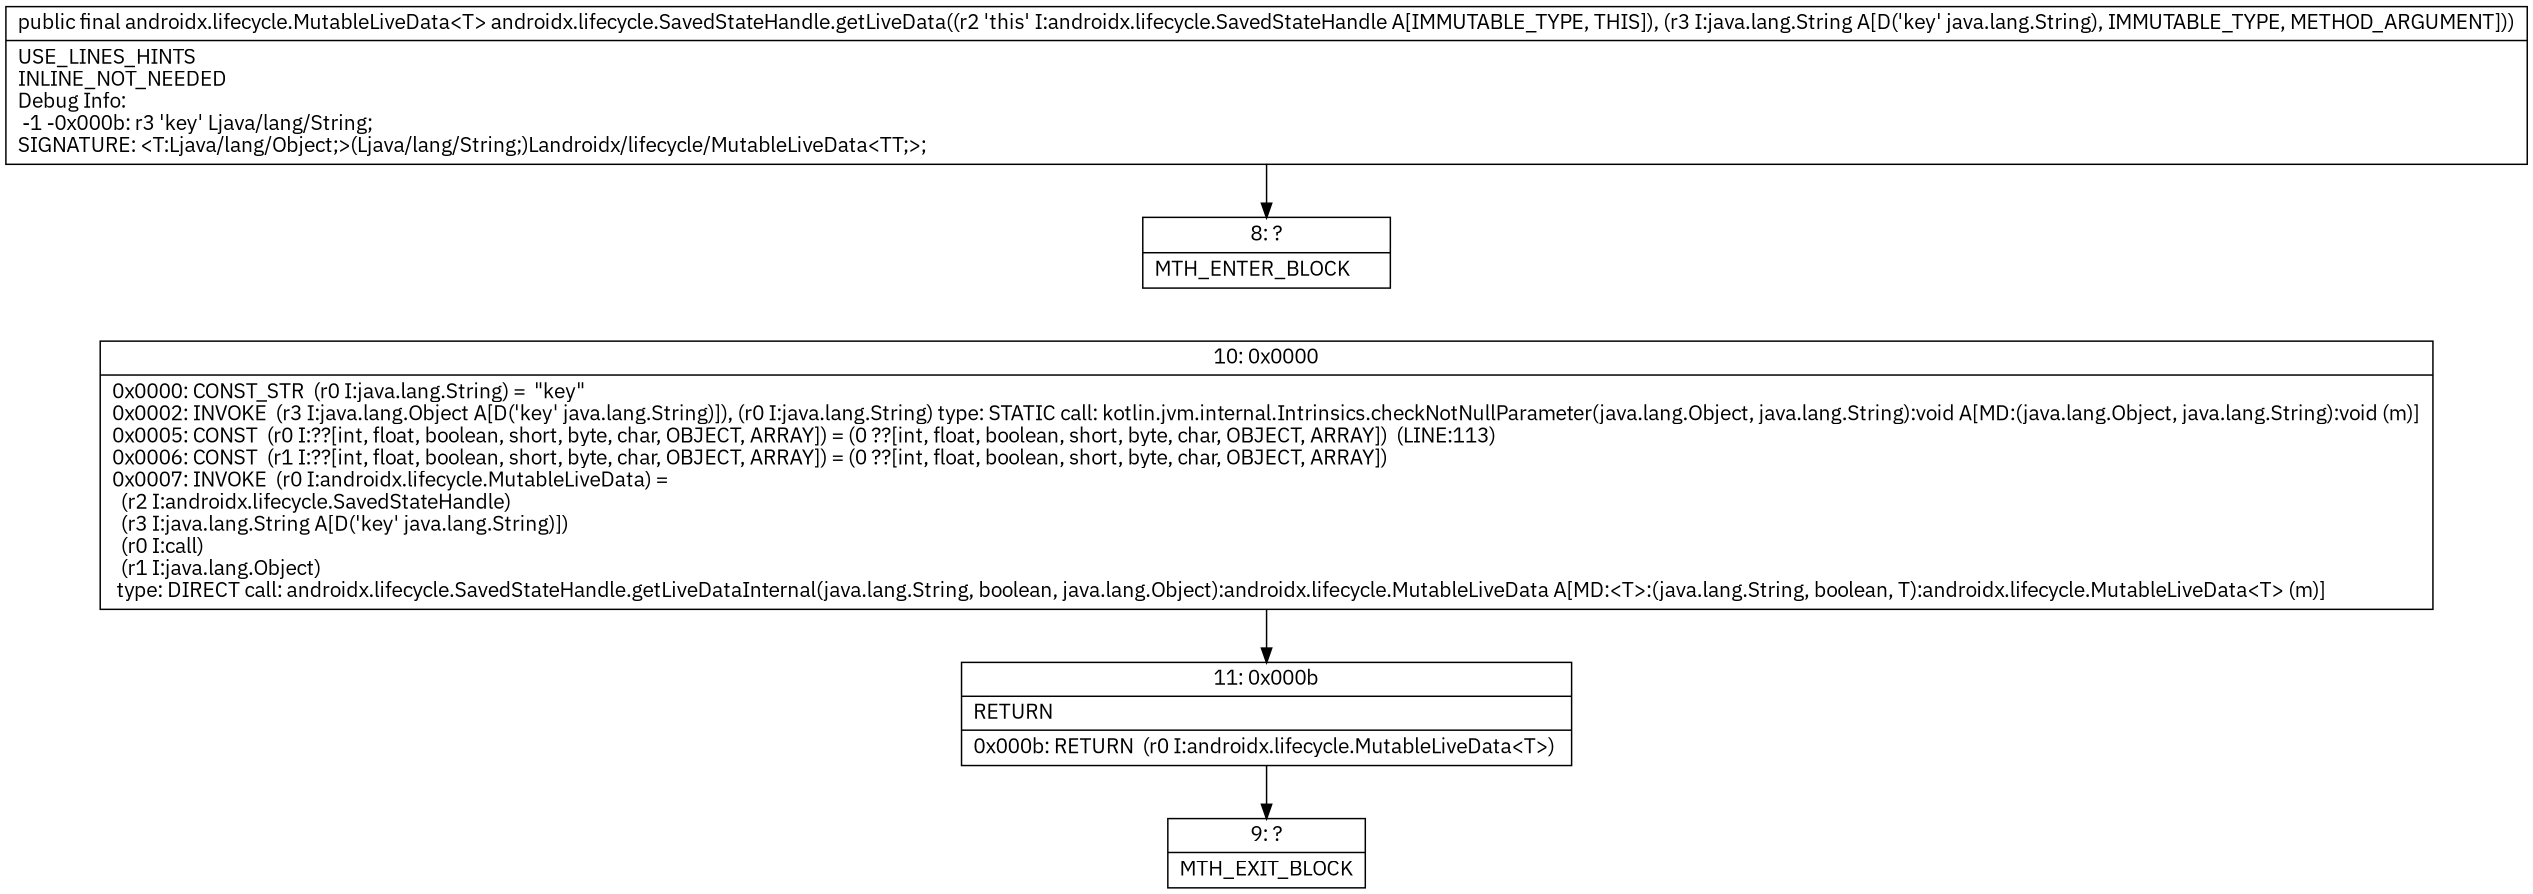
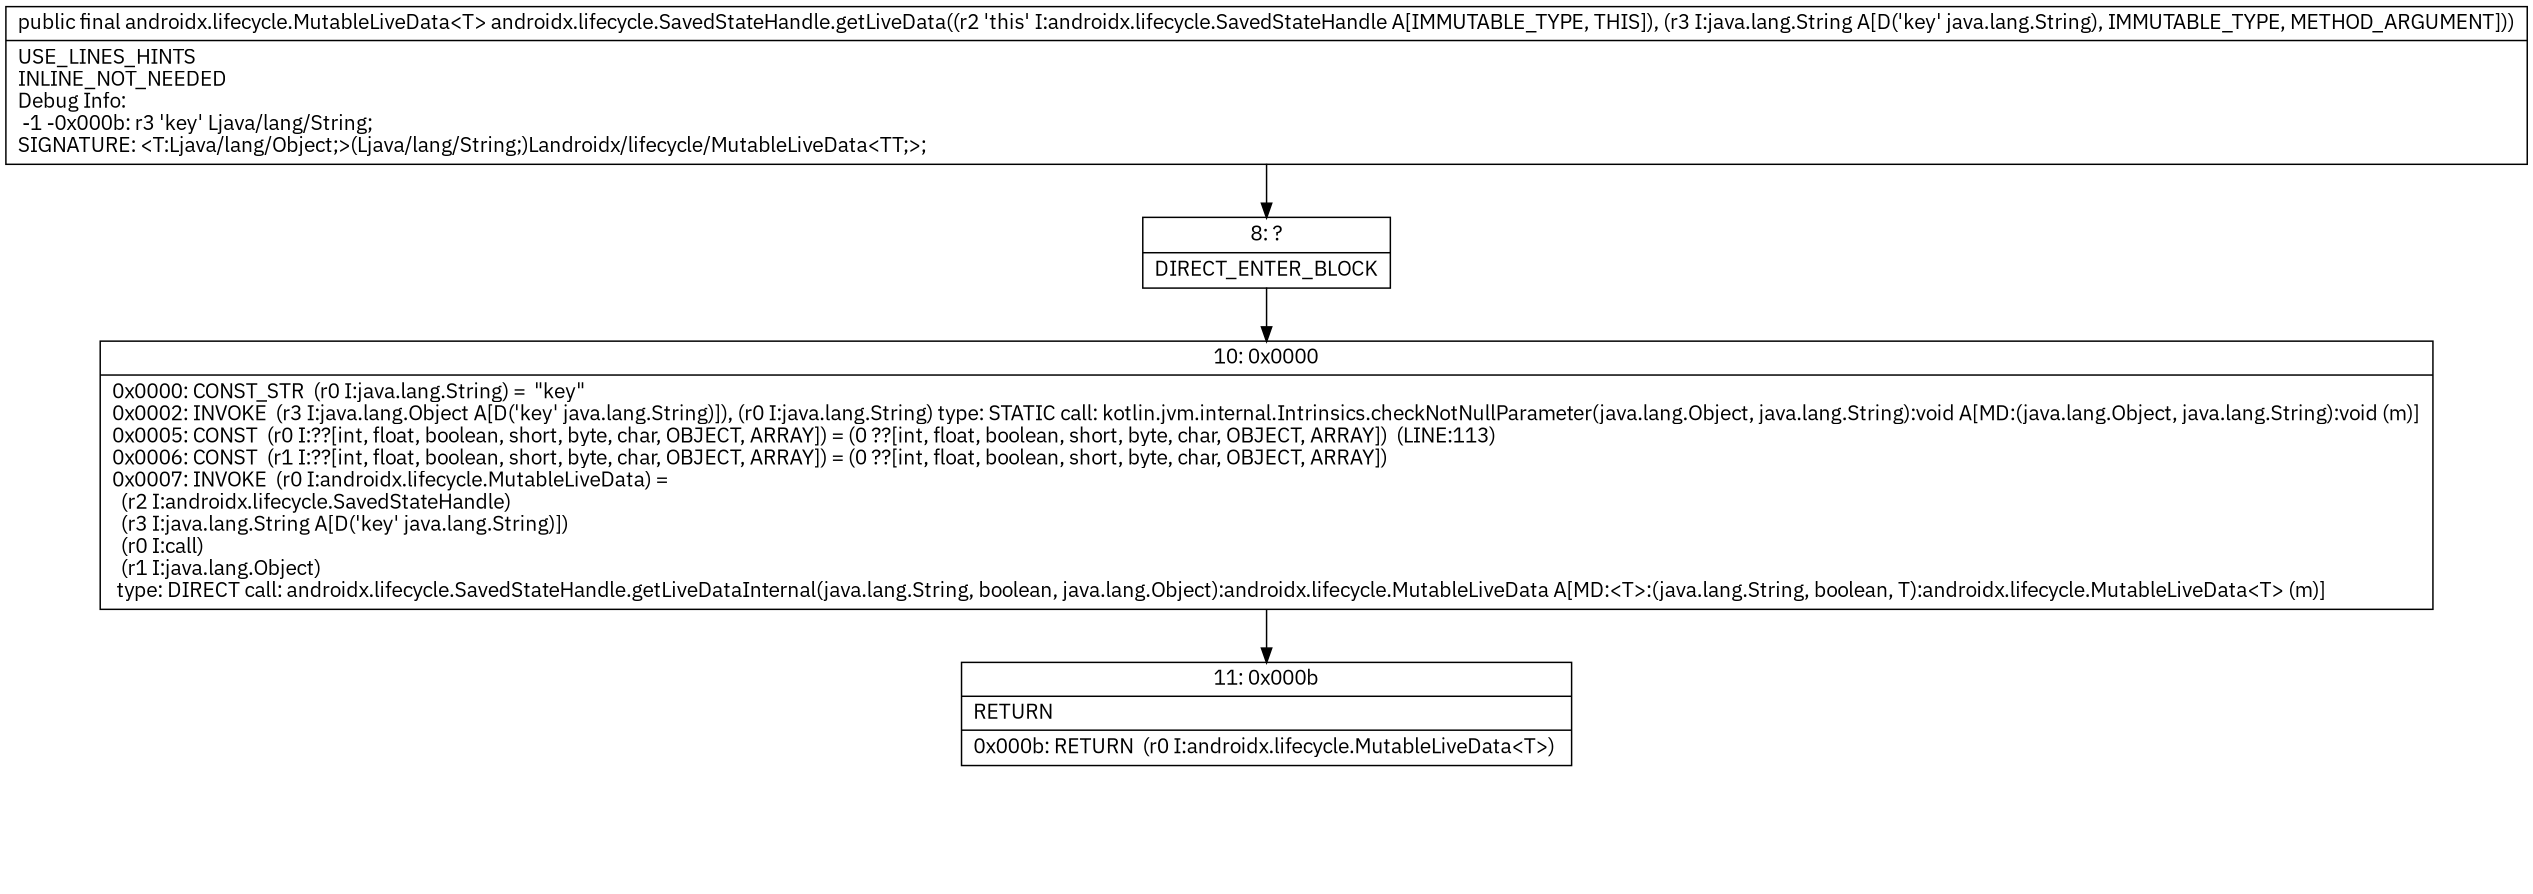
node "8: ?": text "MTH_ENTER_BLOCK" -> "DIRECT_ENTER_BLOCK"
edge "8: ?" -> "10: 0x0000": added
node "9: ?": removed
